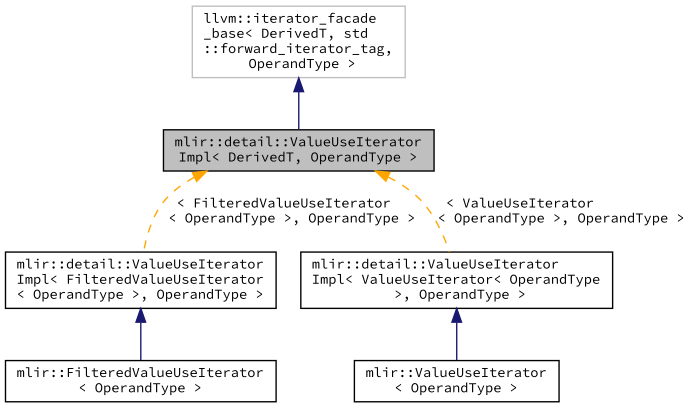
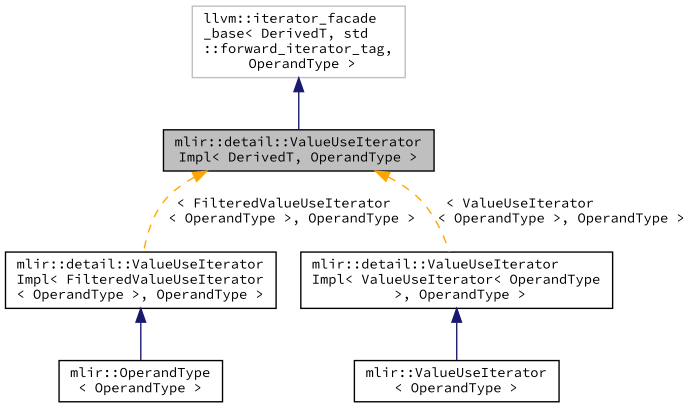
node "mlir::FilteredValueUseIterator < OperandType >": label "mlir::FilteredValueUseIterator < OperandType >" -> "mlir::OperandType < OperandType >"
